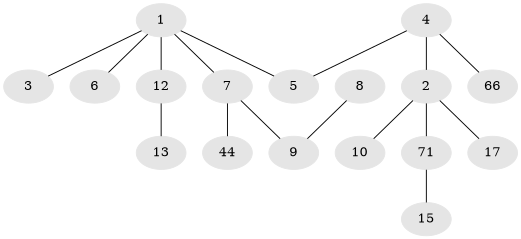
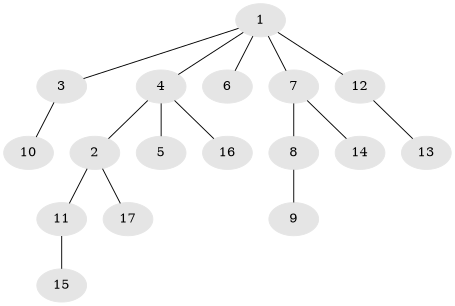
edge "1" -- "5": now "1" -- "4"
node "66": label "66" -> "16"
edge "7" -- "9": now "7" -- "8"
edge "2" -- "10": now "3" -- "10"
node "44": label "44" -> "14"
node "71": label "71" -> "11"
